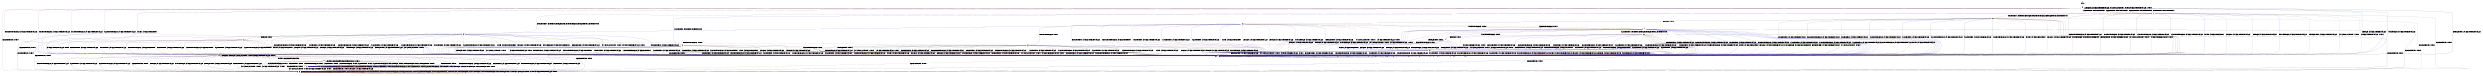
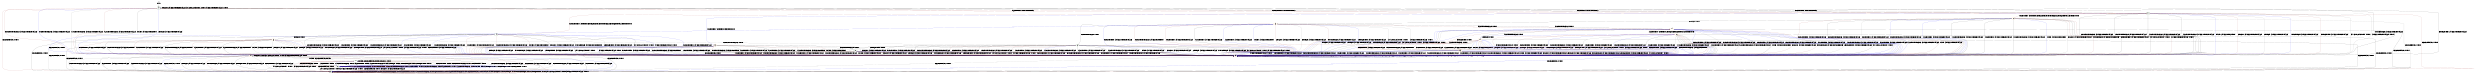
edge "s5" -> "s3": added, label "CHANGE_CIPHER_SPEC / TIMEOUT"
edge "s17" -> "s3": added, label "CHANGE_CIPHER_SPEC / TIMEOUT"
